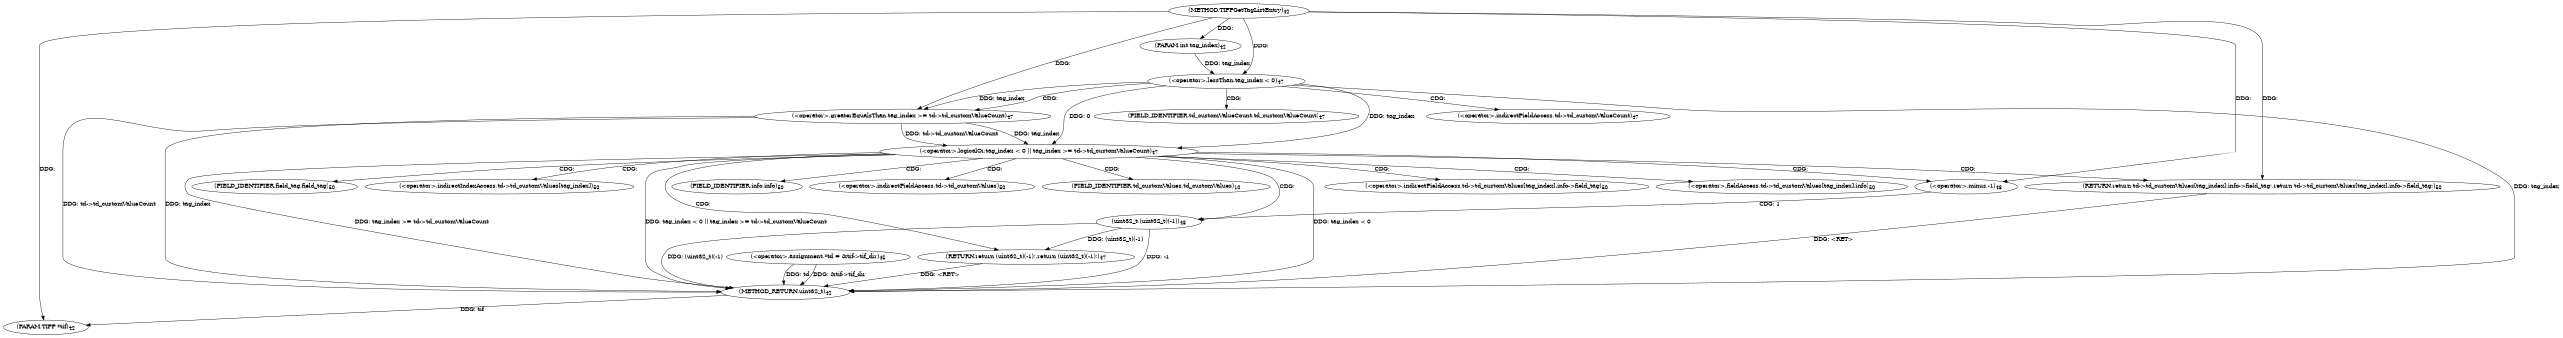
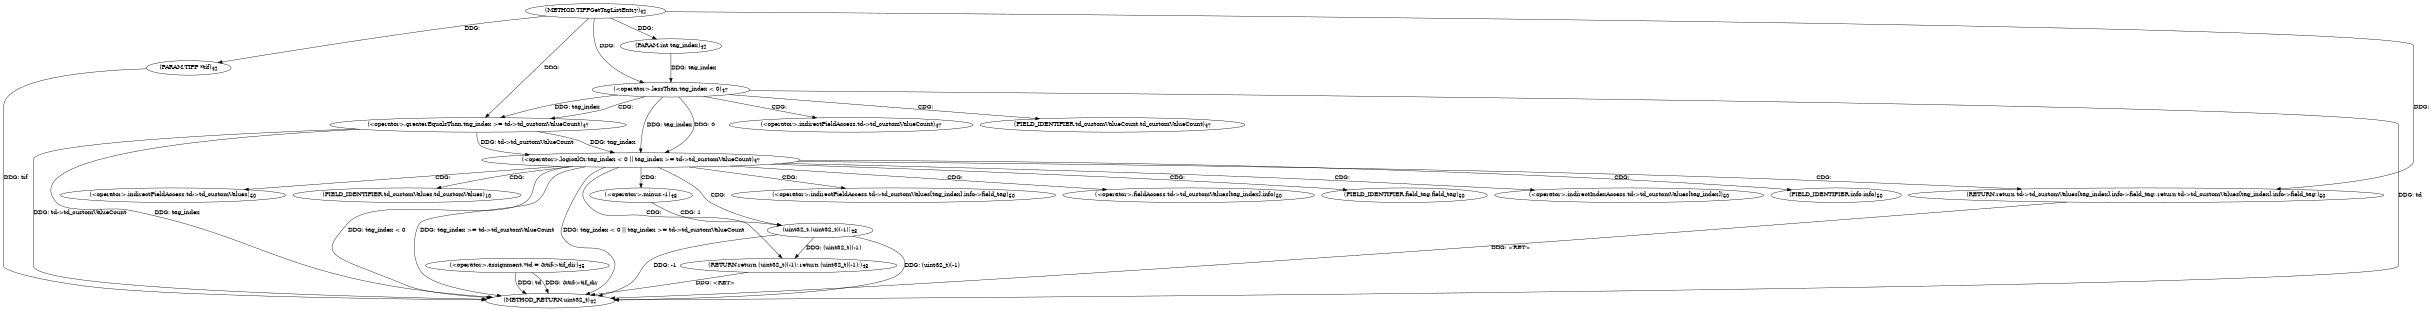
edge "(METHOD,TIFFGetTagListEntry)" -> "(<operator>.minus,-1)": removed, label "DDG:"
edge "(<operator>.lessThan,tag_index < 0)" -> "(METHOD_RETURN,uint32_t)": label "DDG: tag_index" -> "DDG: td"
node "(RETURN,return (uint32_t)(-1);,return (uint32_t)(-1);)": text "47" -> "48"
edge "(METHOD_RETURN,uint32_t)" -> "(PARAM,TIFF *tif)": reversed
